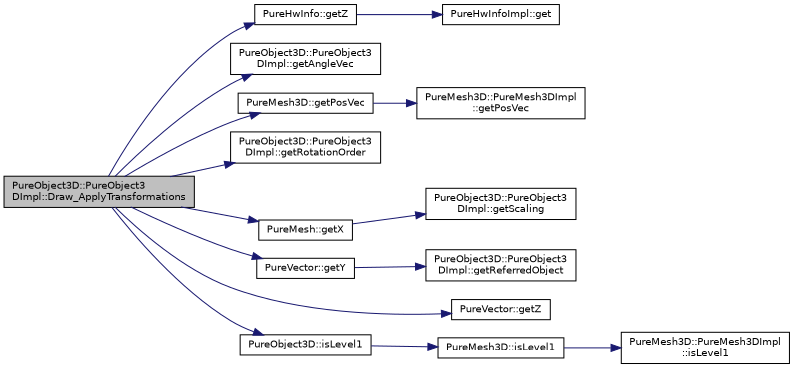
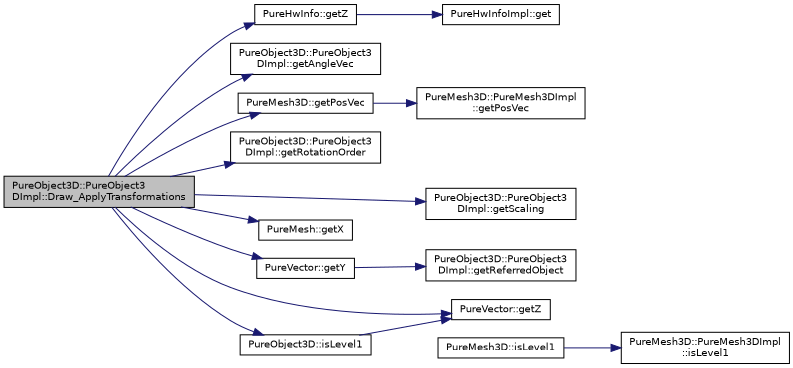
edge "PureMesh::getX" -> "PureObject3D::PureObject3 DImpl::getScaling": now "PureObject3D::PureObject3 DImpl::Draw_ApplyTransformations" -> "PureObject3D::PureObject3 DImpl::getScaling"
edge "PureObject3D::isLevel1" -> "PureMesh3D::isLevel1": now "PureObject3D::isLevel1" -> "PureVector::getZ"
